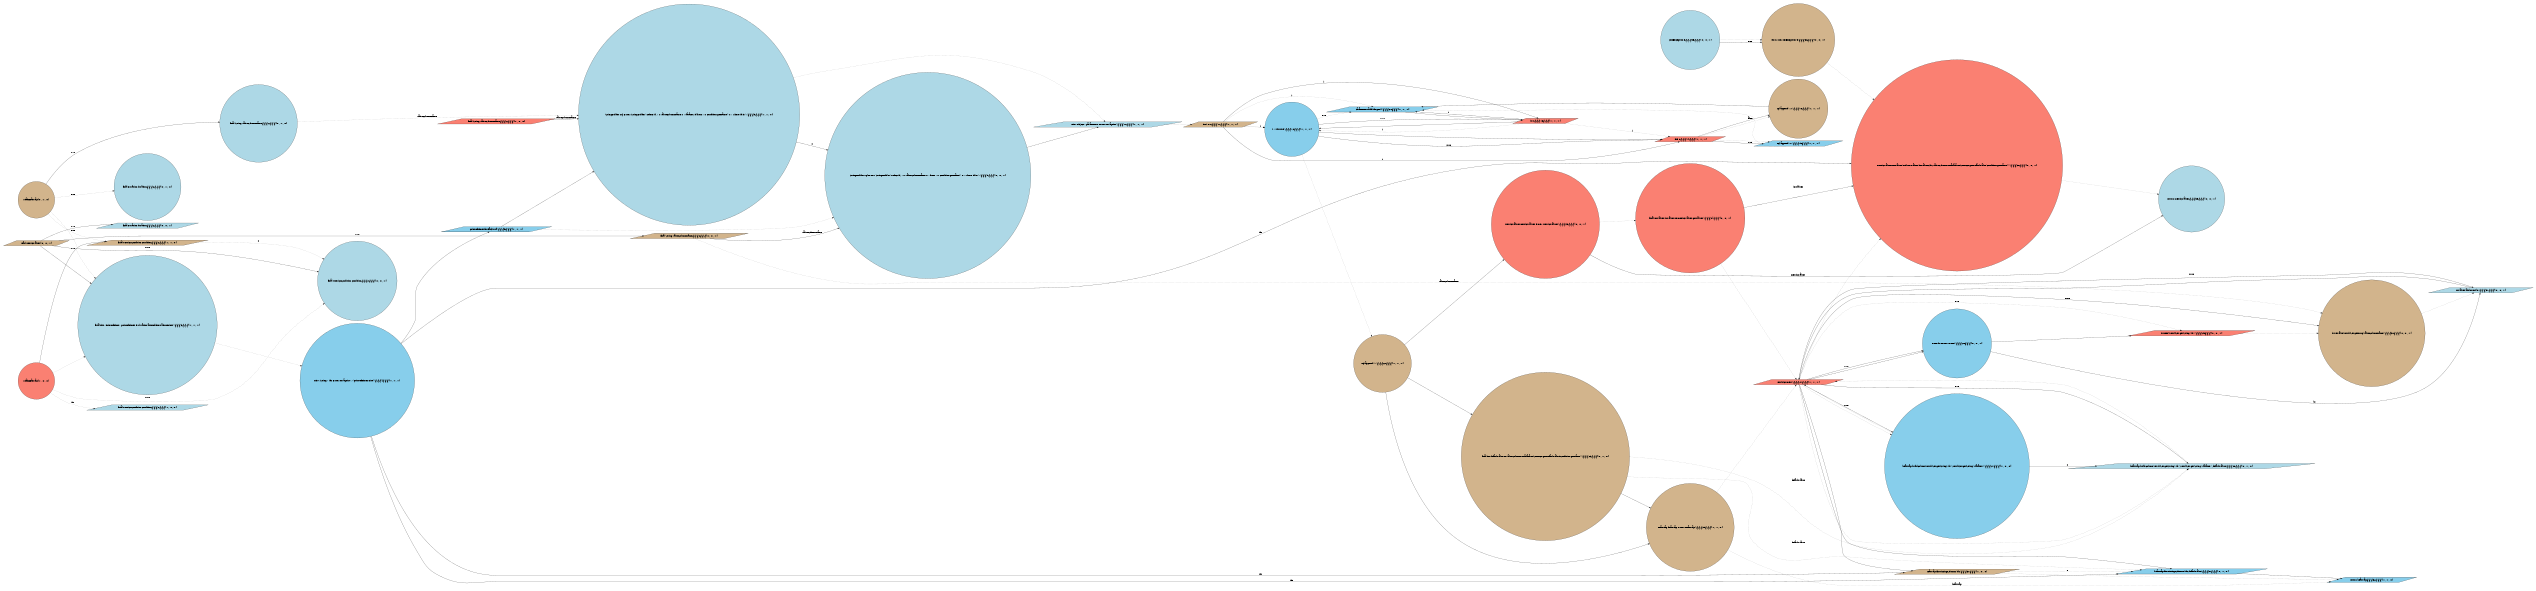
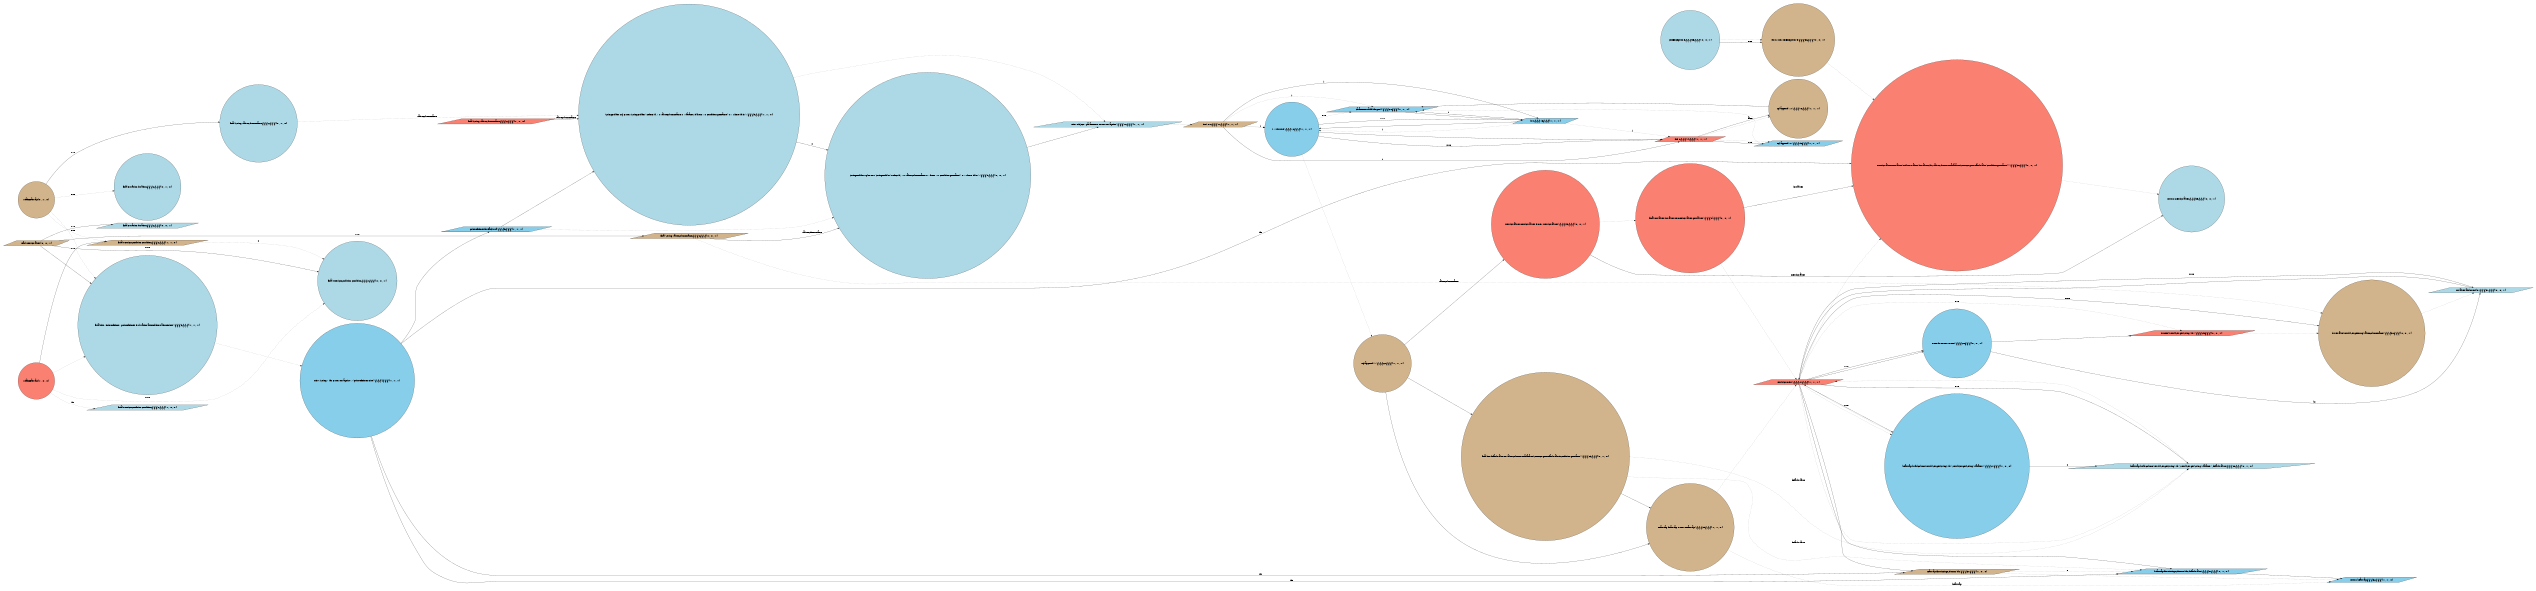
node "i++@@@13@@@['1', '1', '1']": fillcolor salmon -> skyblue
